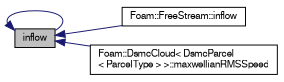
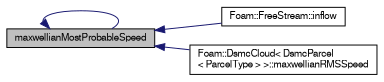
node "inflow": label "inflow" -> "maxwellianMostProbableSpeed"
